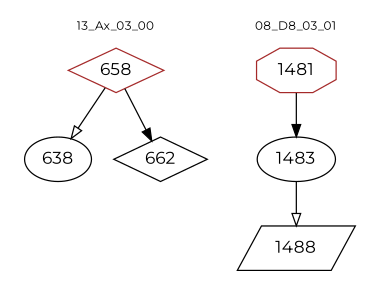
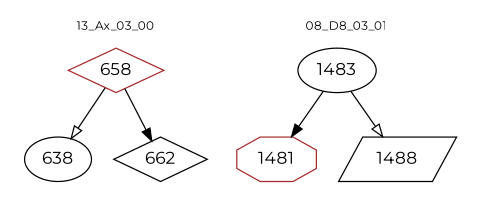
edge "1481" -> "1483": reversed
